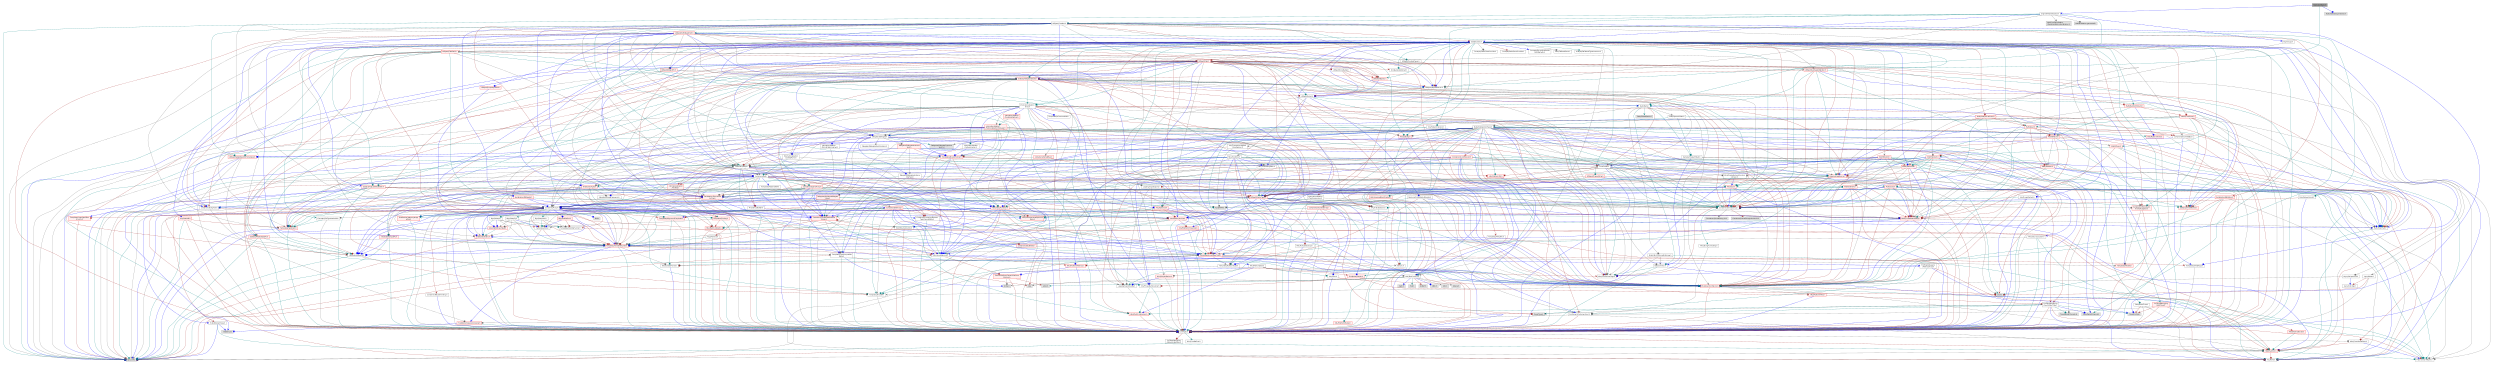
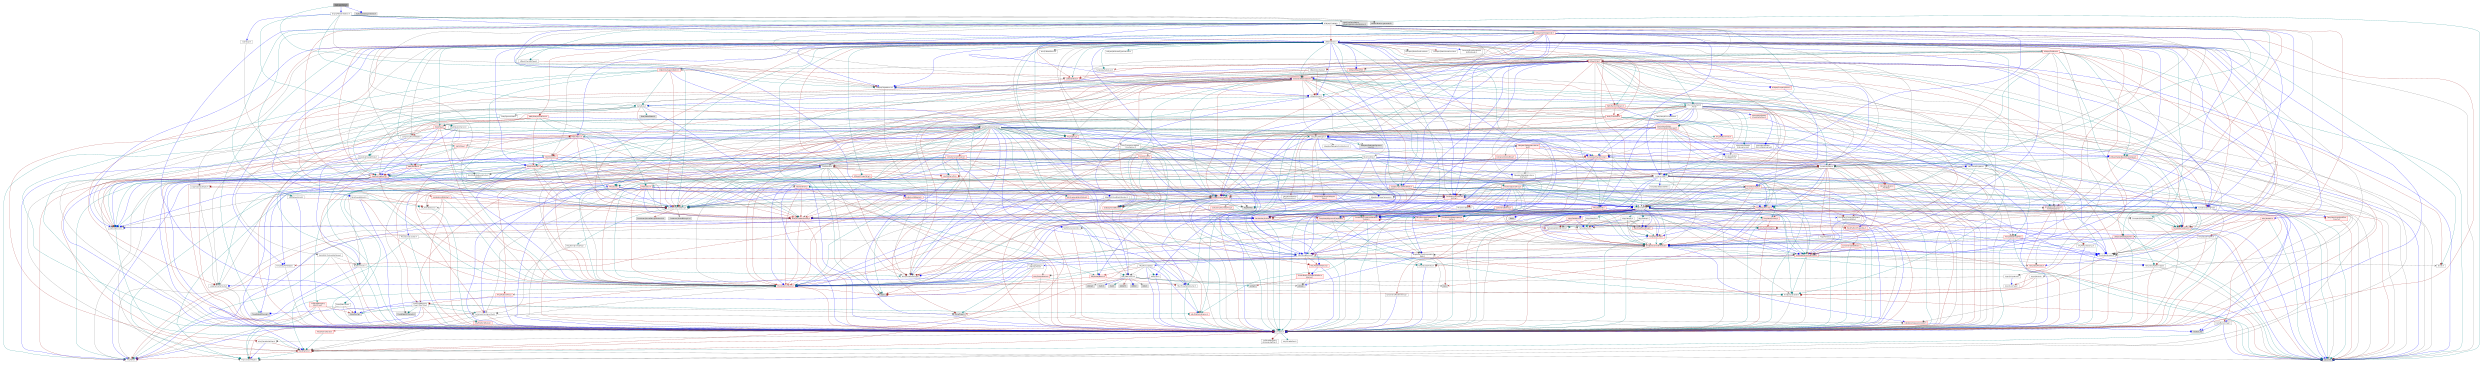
edge "CoreGlobals.h" -> "Templates/Atomic.h": added
